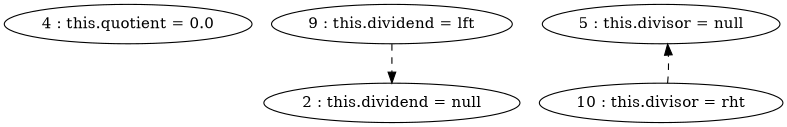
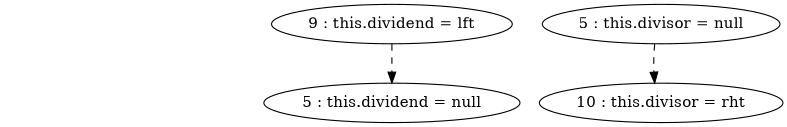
node "4 : this.quotient = 0.0": removed
edge "10 : this.divisor = rht" -> "5 : this.divisor = null": reversed
node "2 : this.dividend = null": label "2 : this.dividend = null" -> "5 : this.dividend = null"
